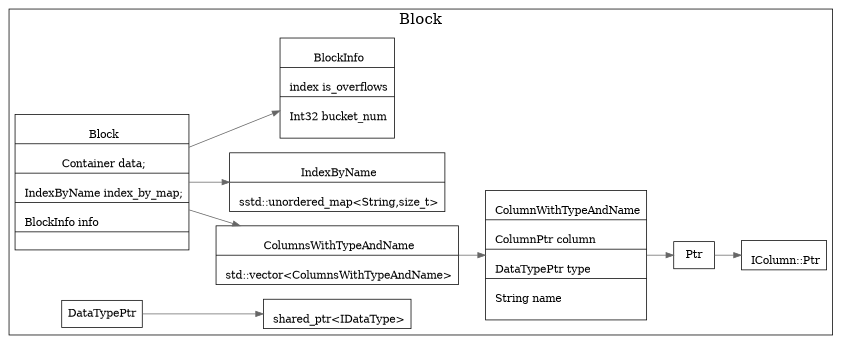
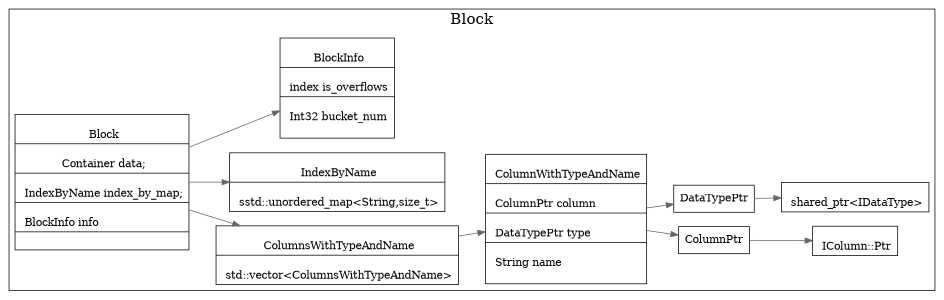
edge "ColumnWithTypeAndName" -> "DataTypePtr": added
node "Ptr": label "Ptr" -> "ColumnPtr"
